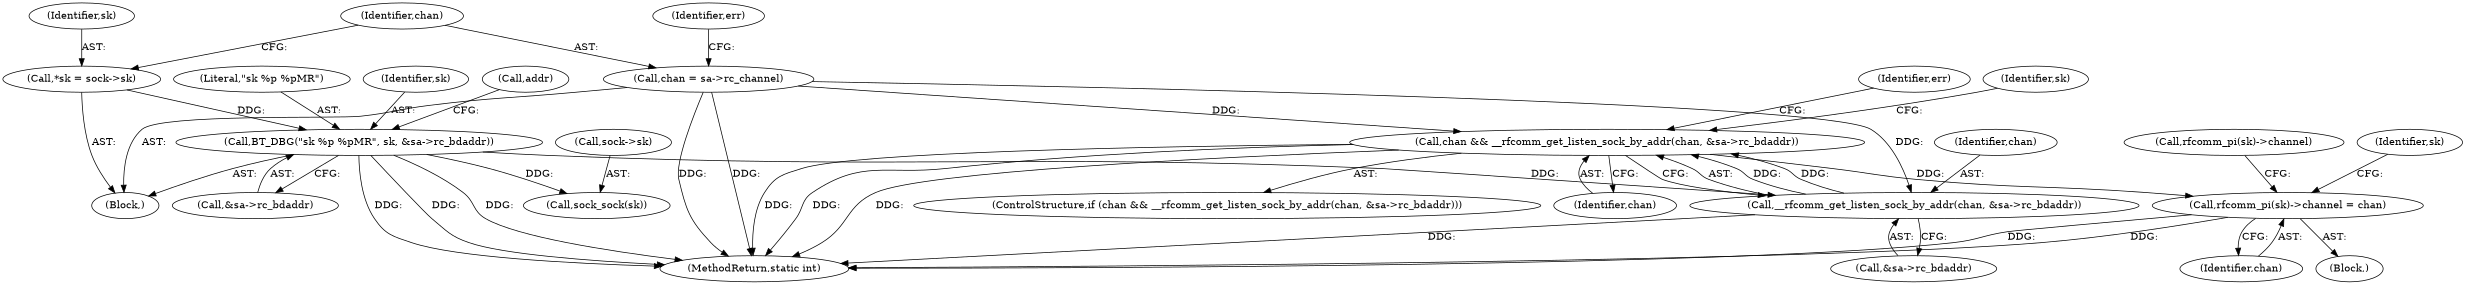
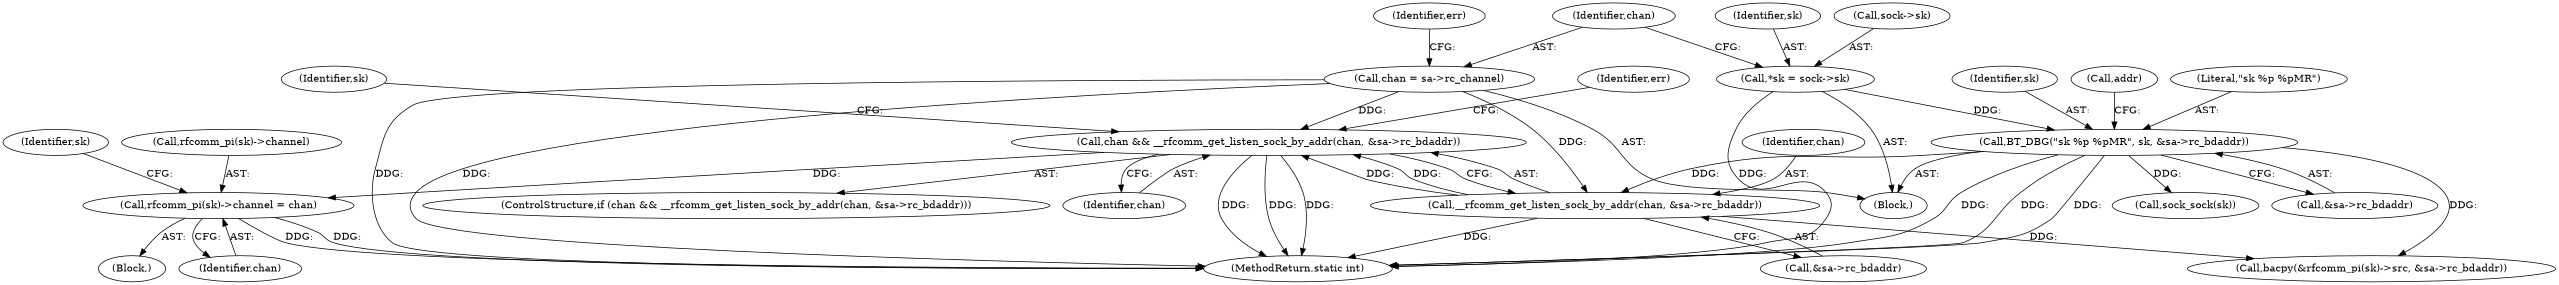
edge "(Call,sock->sk)" -> "(Call,sock_sock(sk))": now "(Call,sock->sk)" -> "(Call,*sk = sock->sk)"
edge "(Call,rfcomm_pi(sk)->channel)" -> "(Call,rfcomm_pi(sk)->channel = chan)": label "CFG: " -> "AST: "
edge "(Call,*sk = sock->sk)" -> "(MethodReturn,static int)": added, label "DDG:"
node "(Call,bacpy(&rfcomm_pi(sk)->src, &sa->rc_bdaddr))": added
